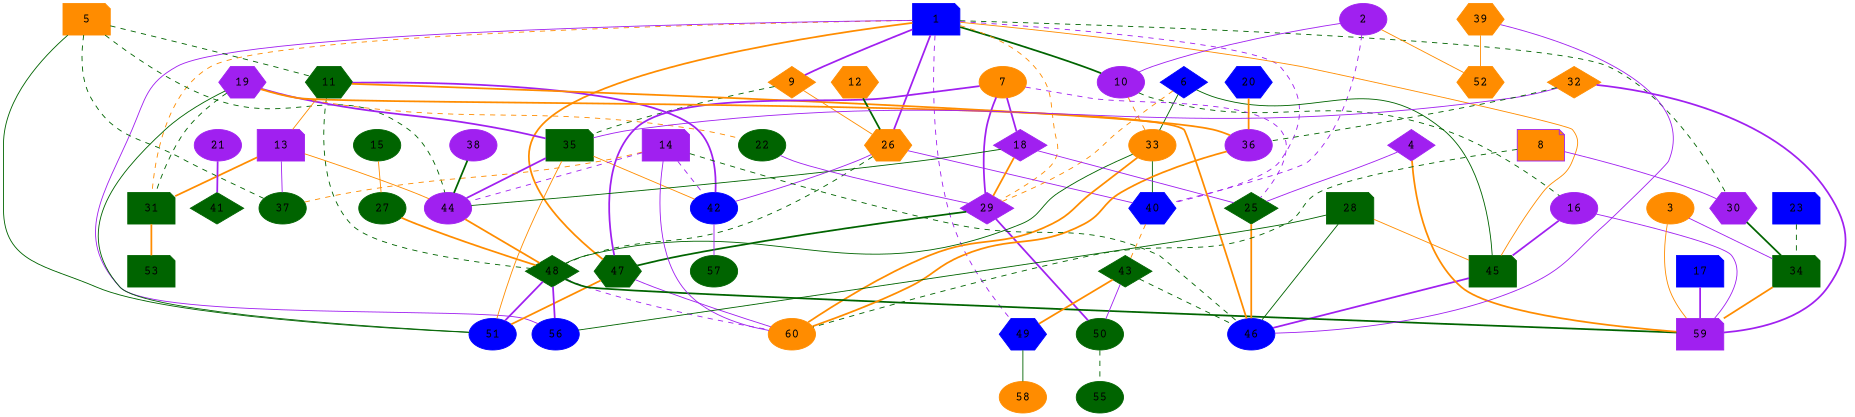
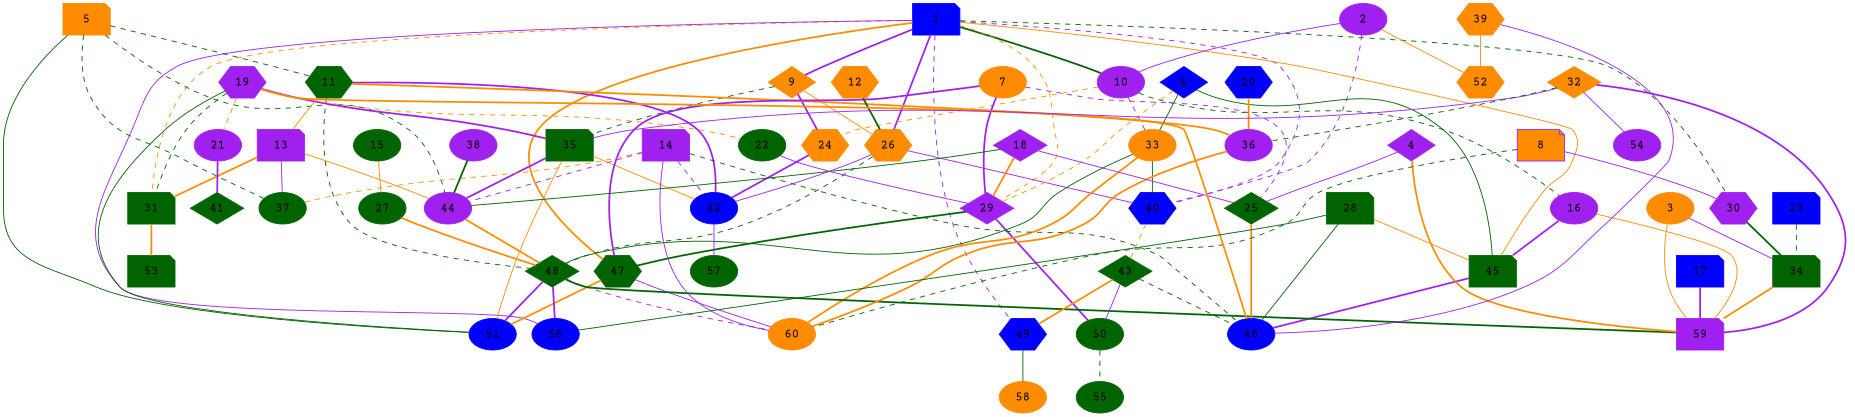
edge "10" -- "33": color darkorange -> purple
edge "19" -- "21": added
edge "7" -- "18": removed
node "24": added
node "54": added
edge "16" -- "59": color purple -> darkorange
